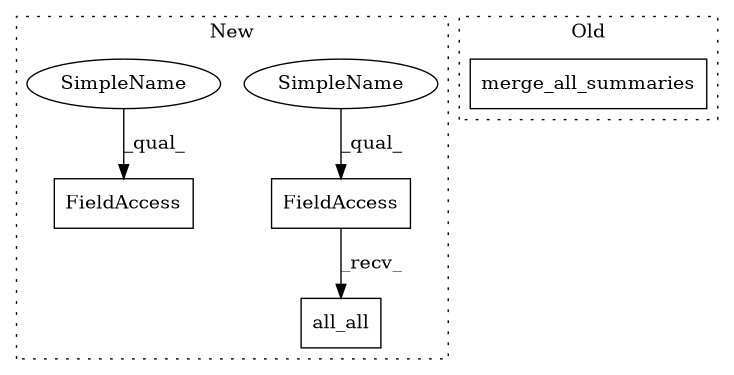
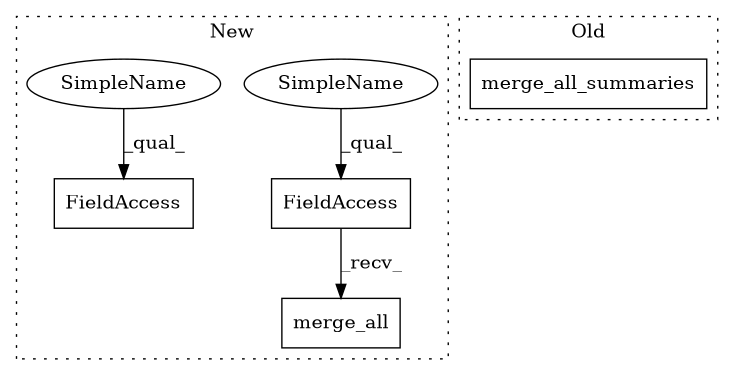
node "all_all": label "all_all" -> "merge_all"
